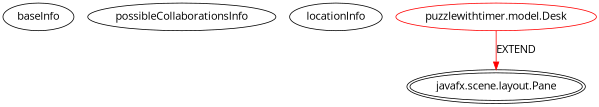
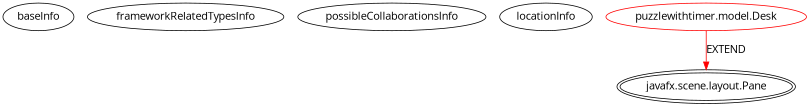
node "frameworkRelatedTypesInfo": added
